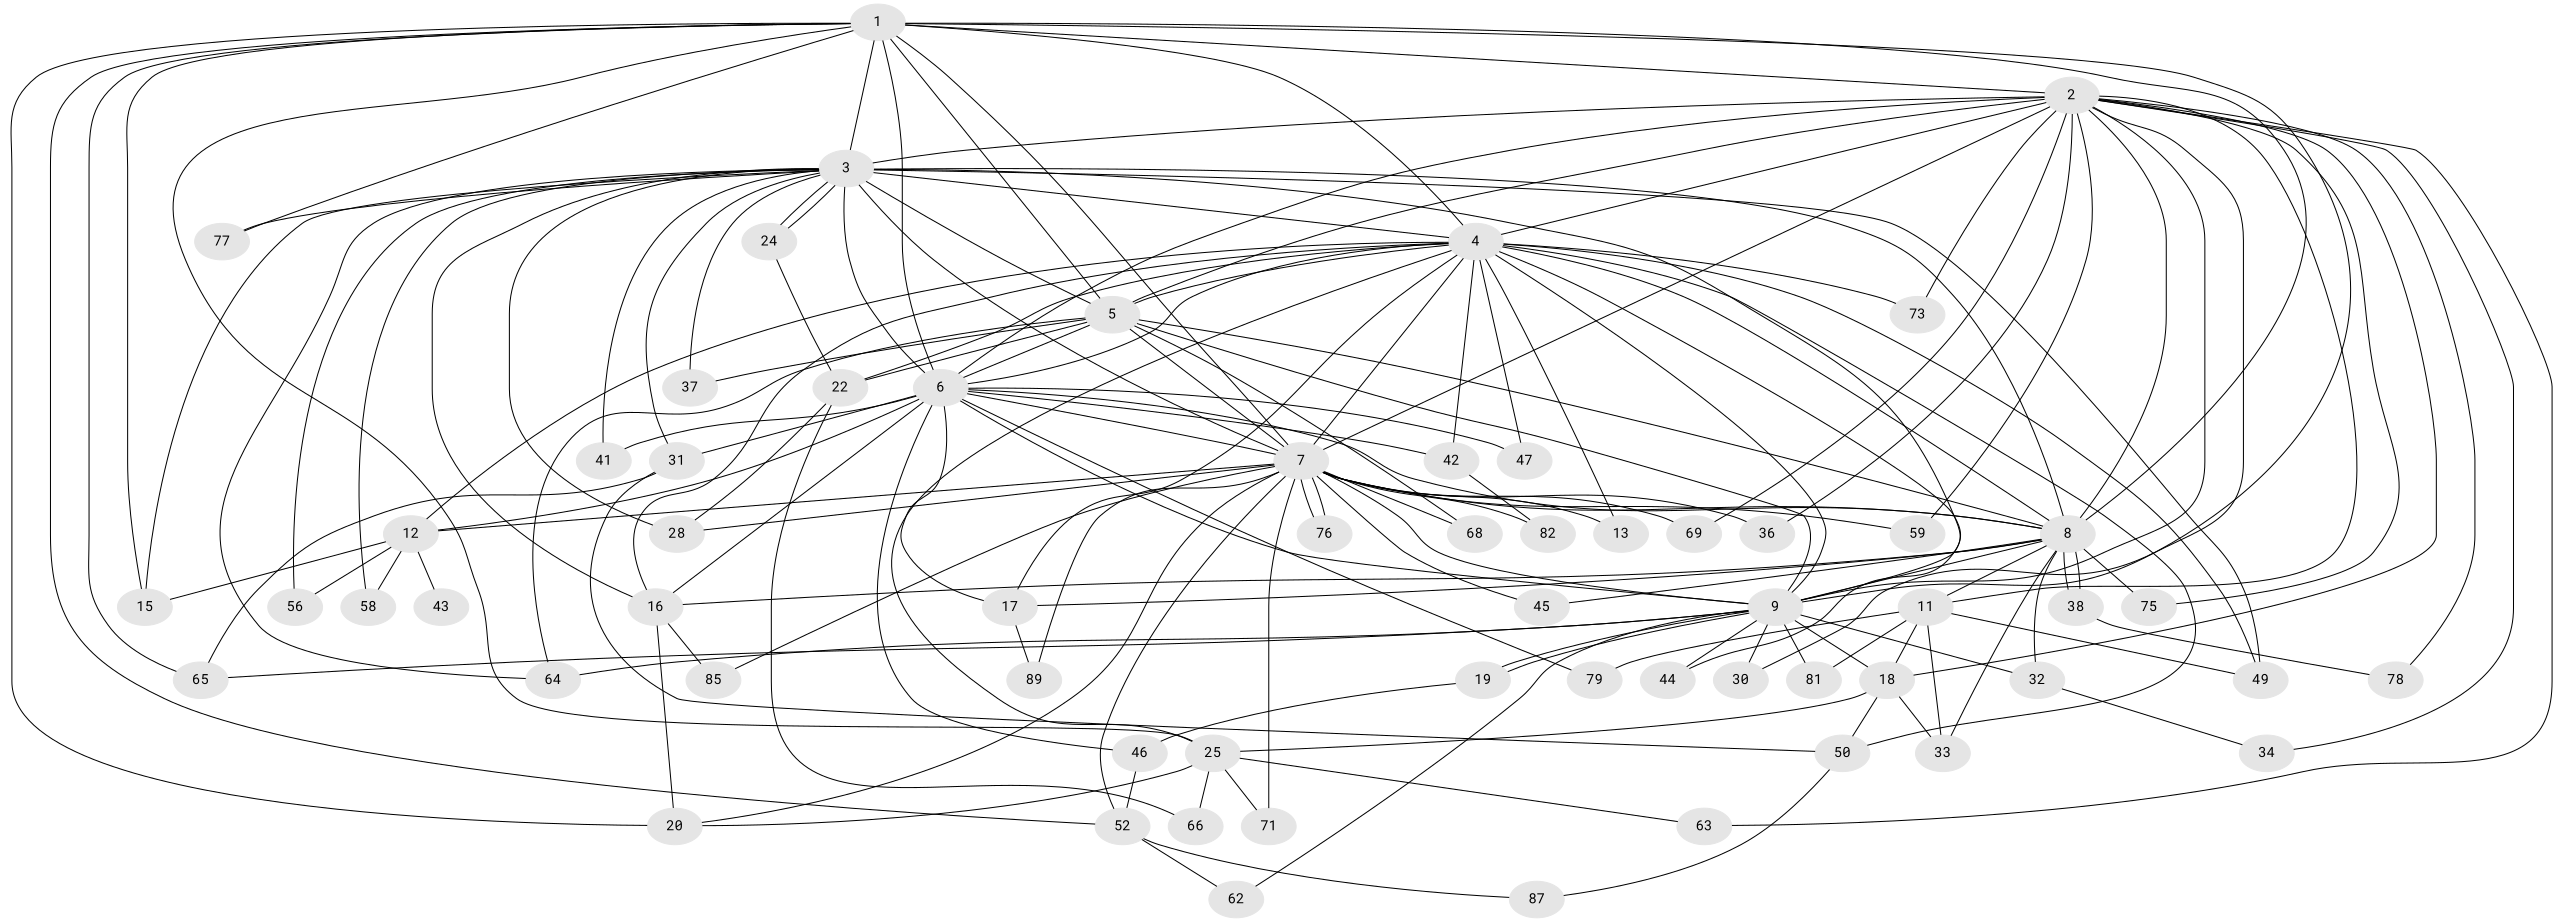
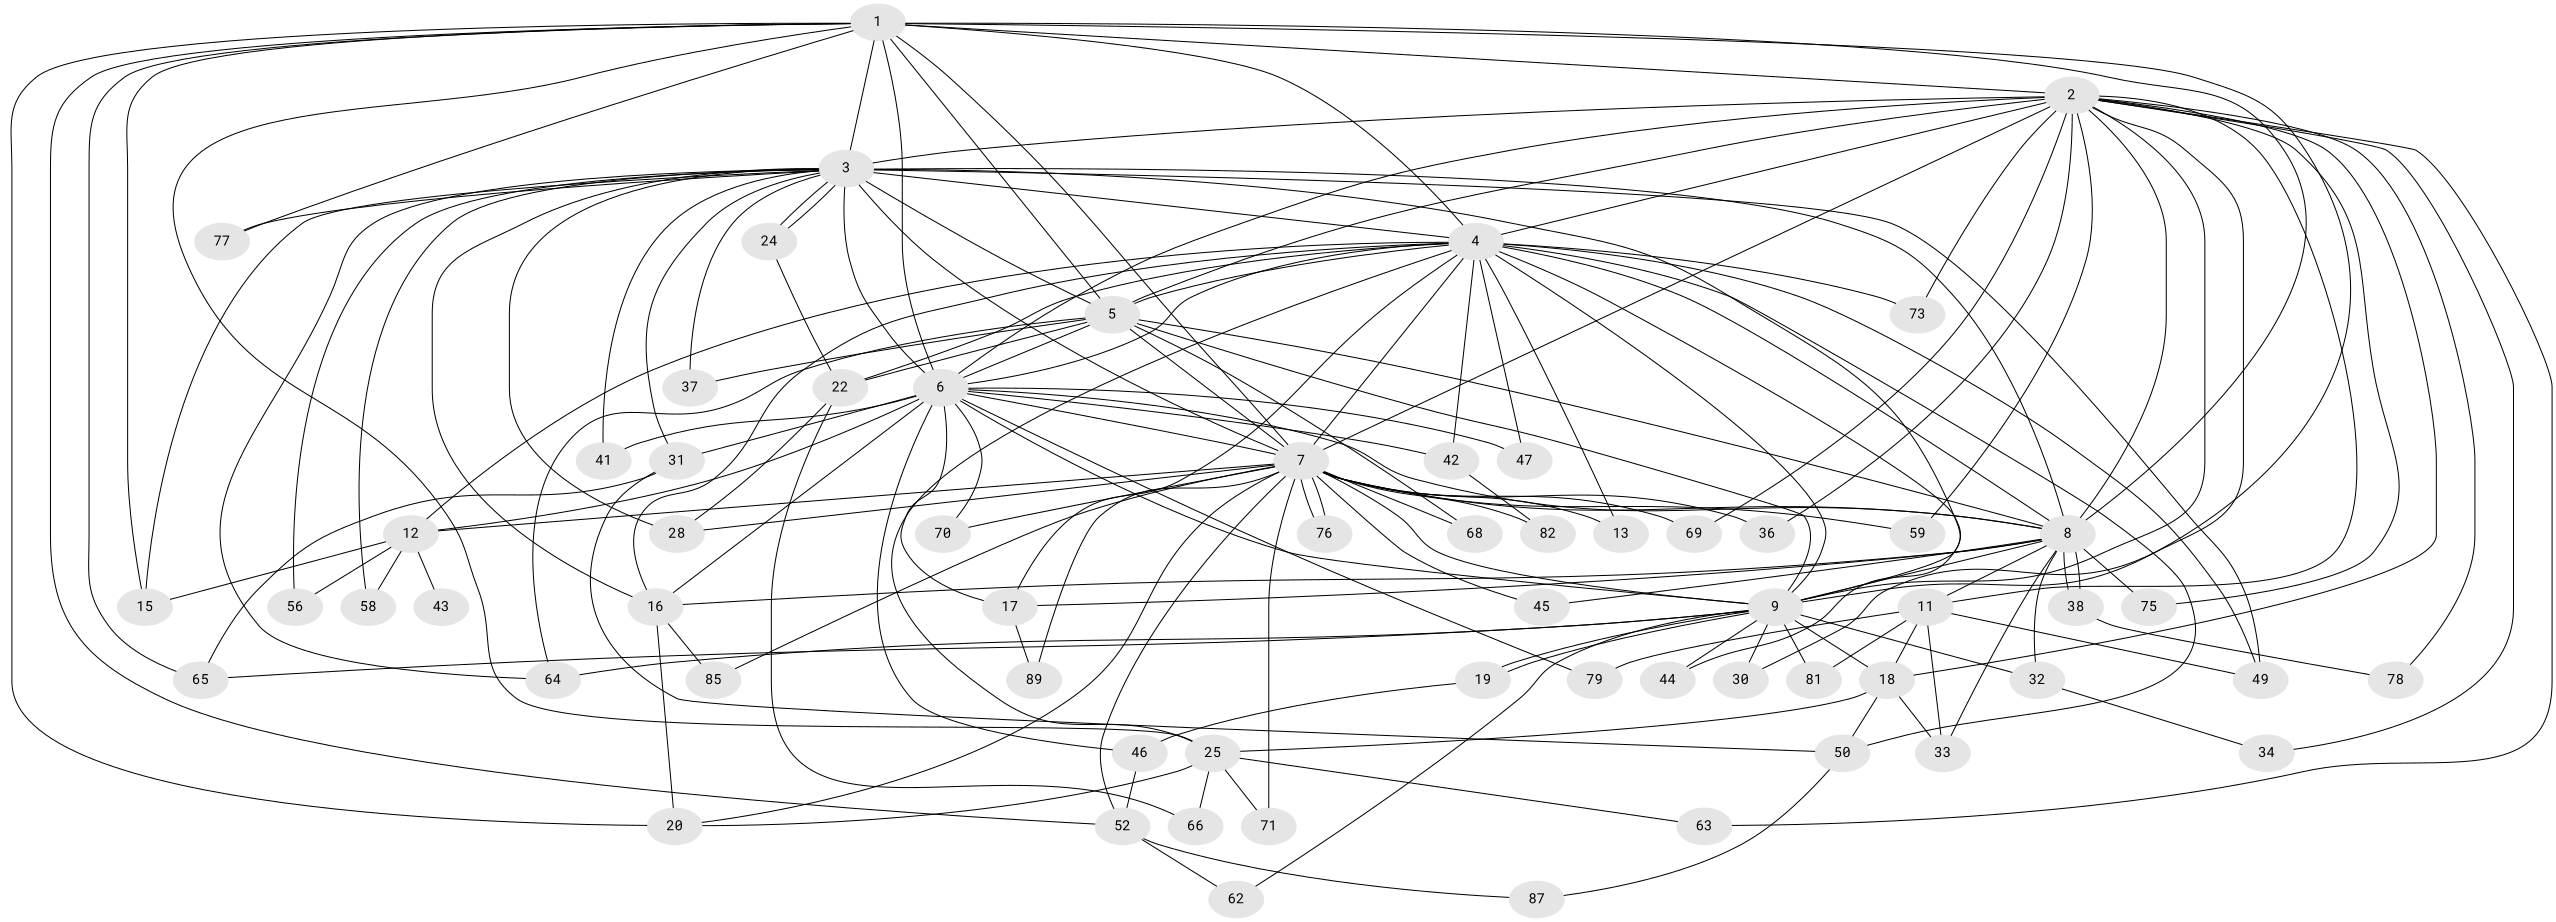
node "70": added
